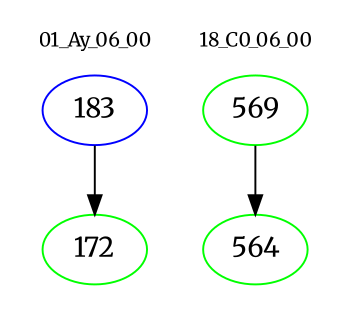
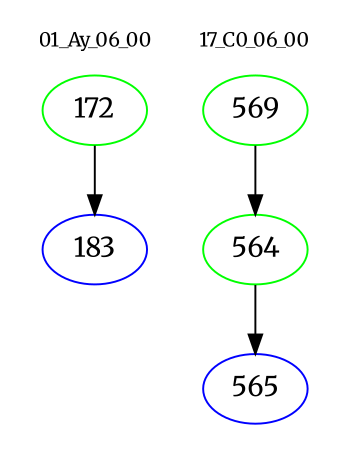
cluster "18_C0_06_00": label "18_C0_06_00" -> "17_C0_06_00"
edge "183" -> "172": reversed
node "565": added
